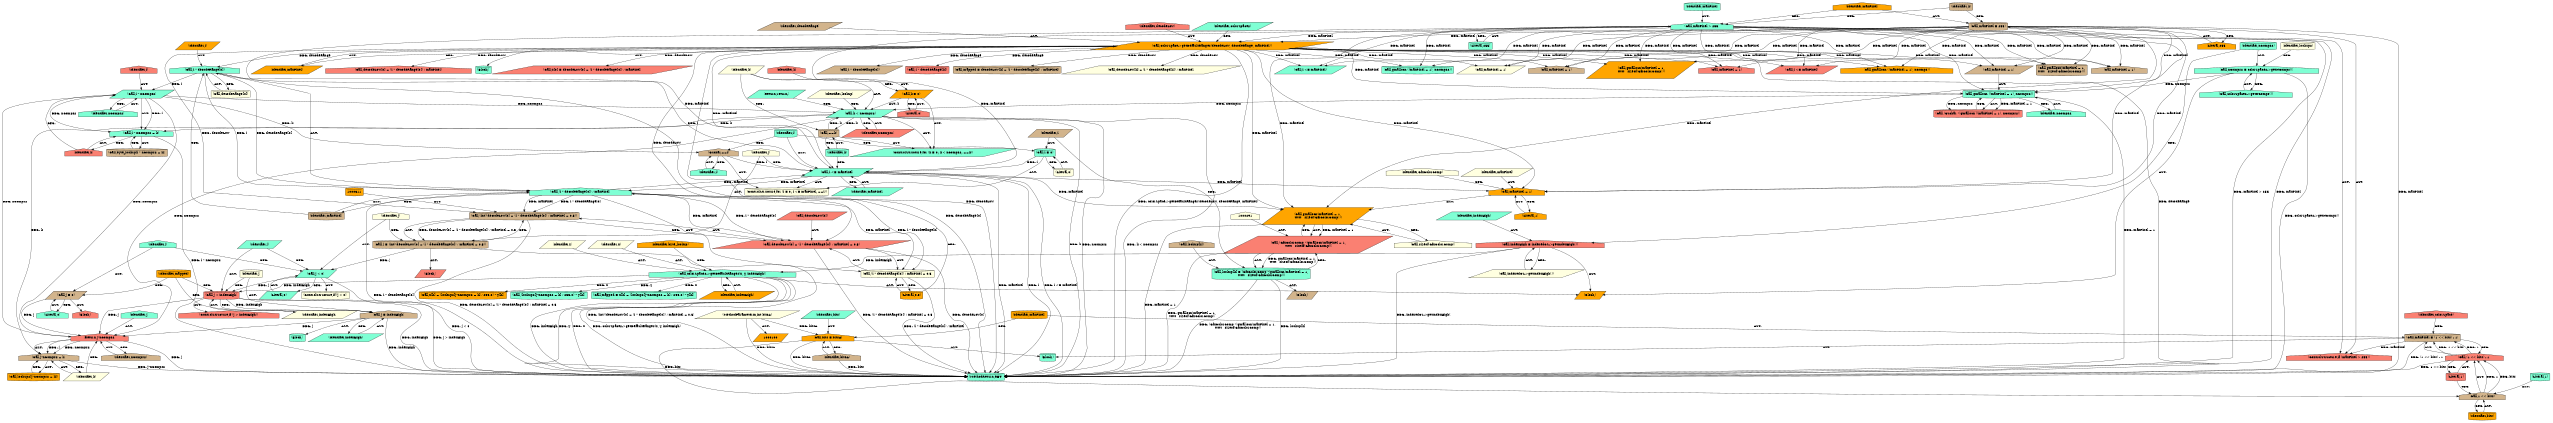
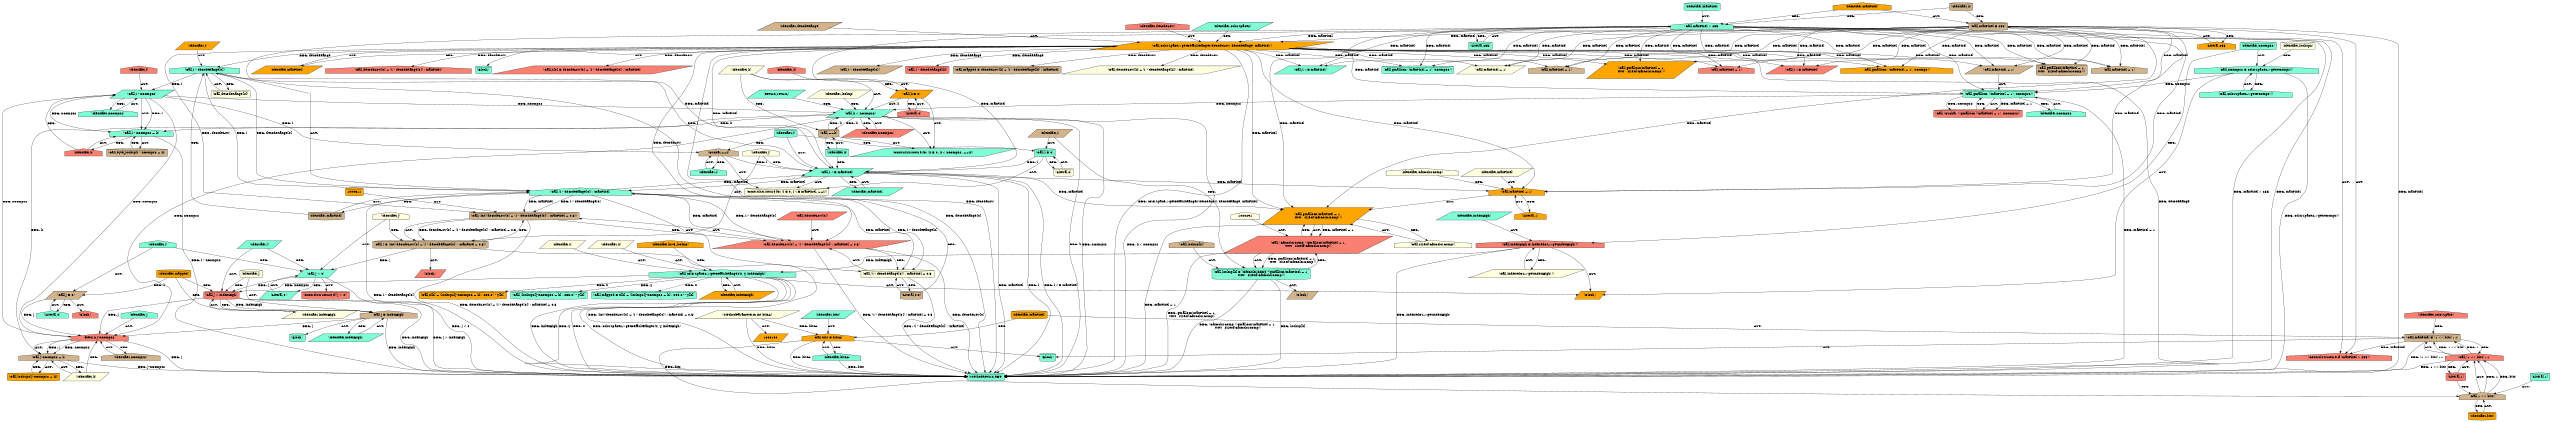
edge "(Call,i * nComps2)" -> "(Guchar,++i)": label "DDG: k" -> "DDG: i"
edge "(Call,decodeLow[0] + (i * decodeRange[0]) / maxPixel + 0.5)" -> "(Call,(i * decodeRange[0]) / maxPixel + 0.5)": label "AST: " -> "CFG: "
edge "(Identifier,mapped)" -> "(Call,j = 0)": label "CFG: " -> "DDG: k"
edge "(Call,colorSpace2->getDefaultRanges(x, y, indexHigh))" -> "(Call,j > indexHigh)": label "DDG: indexHigh" -> "DDG: nComps2"
node "(ControlStructure,if (j < 0))": fillcolor lightyellow -> salmon
node "(Literal,0.5)": fillcolor orange -> tan
node "(ControlStructure,if (j > indexHigh))": removed
node "(Identifier,bitsA)": fillcolor tan -> aquamarine
